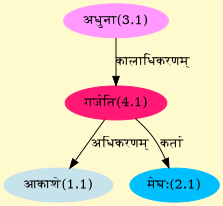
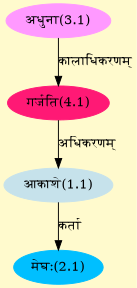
edge "गर्जति(4.1)" -> "मेघः(2.1)": now "आकाशे(1.1)" -> "मेघः(2.1)"
